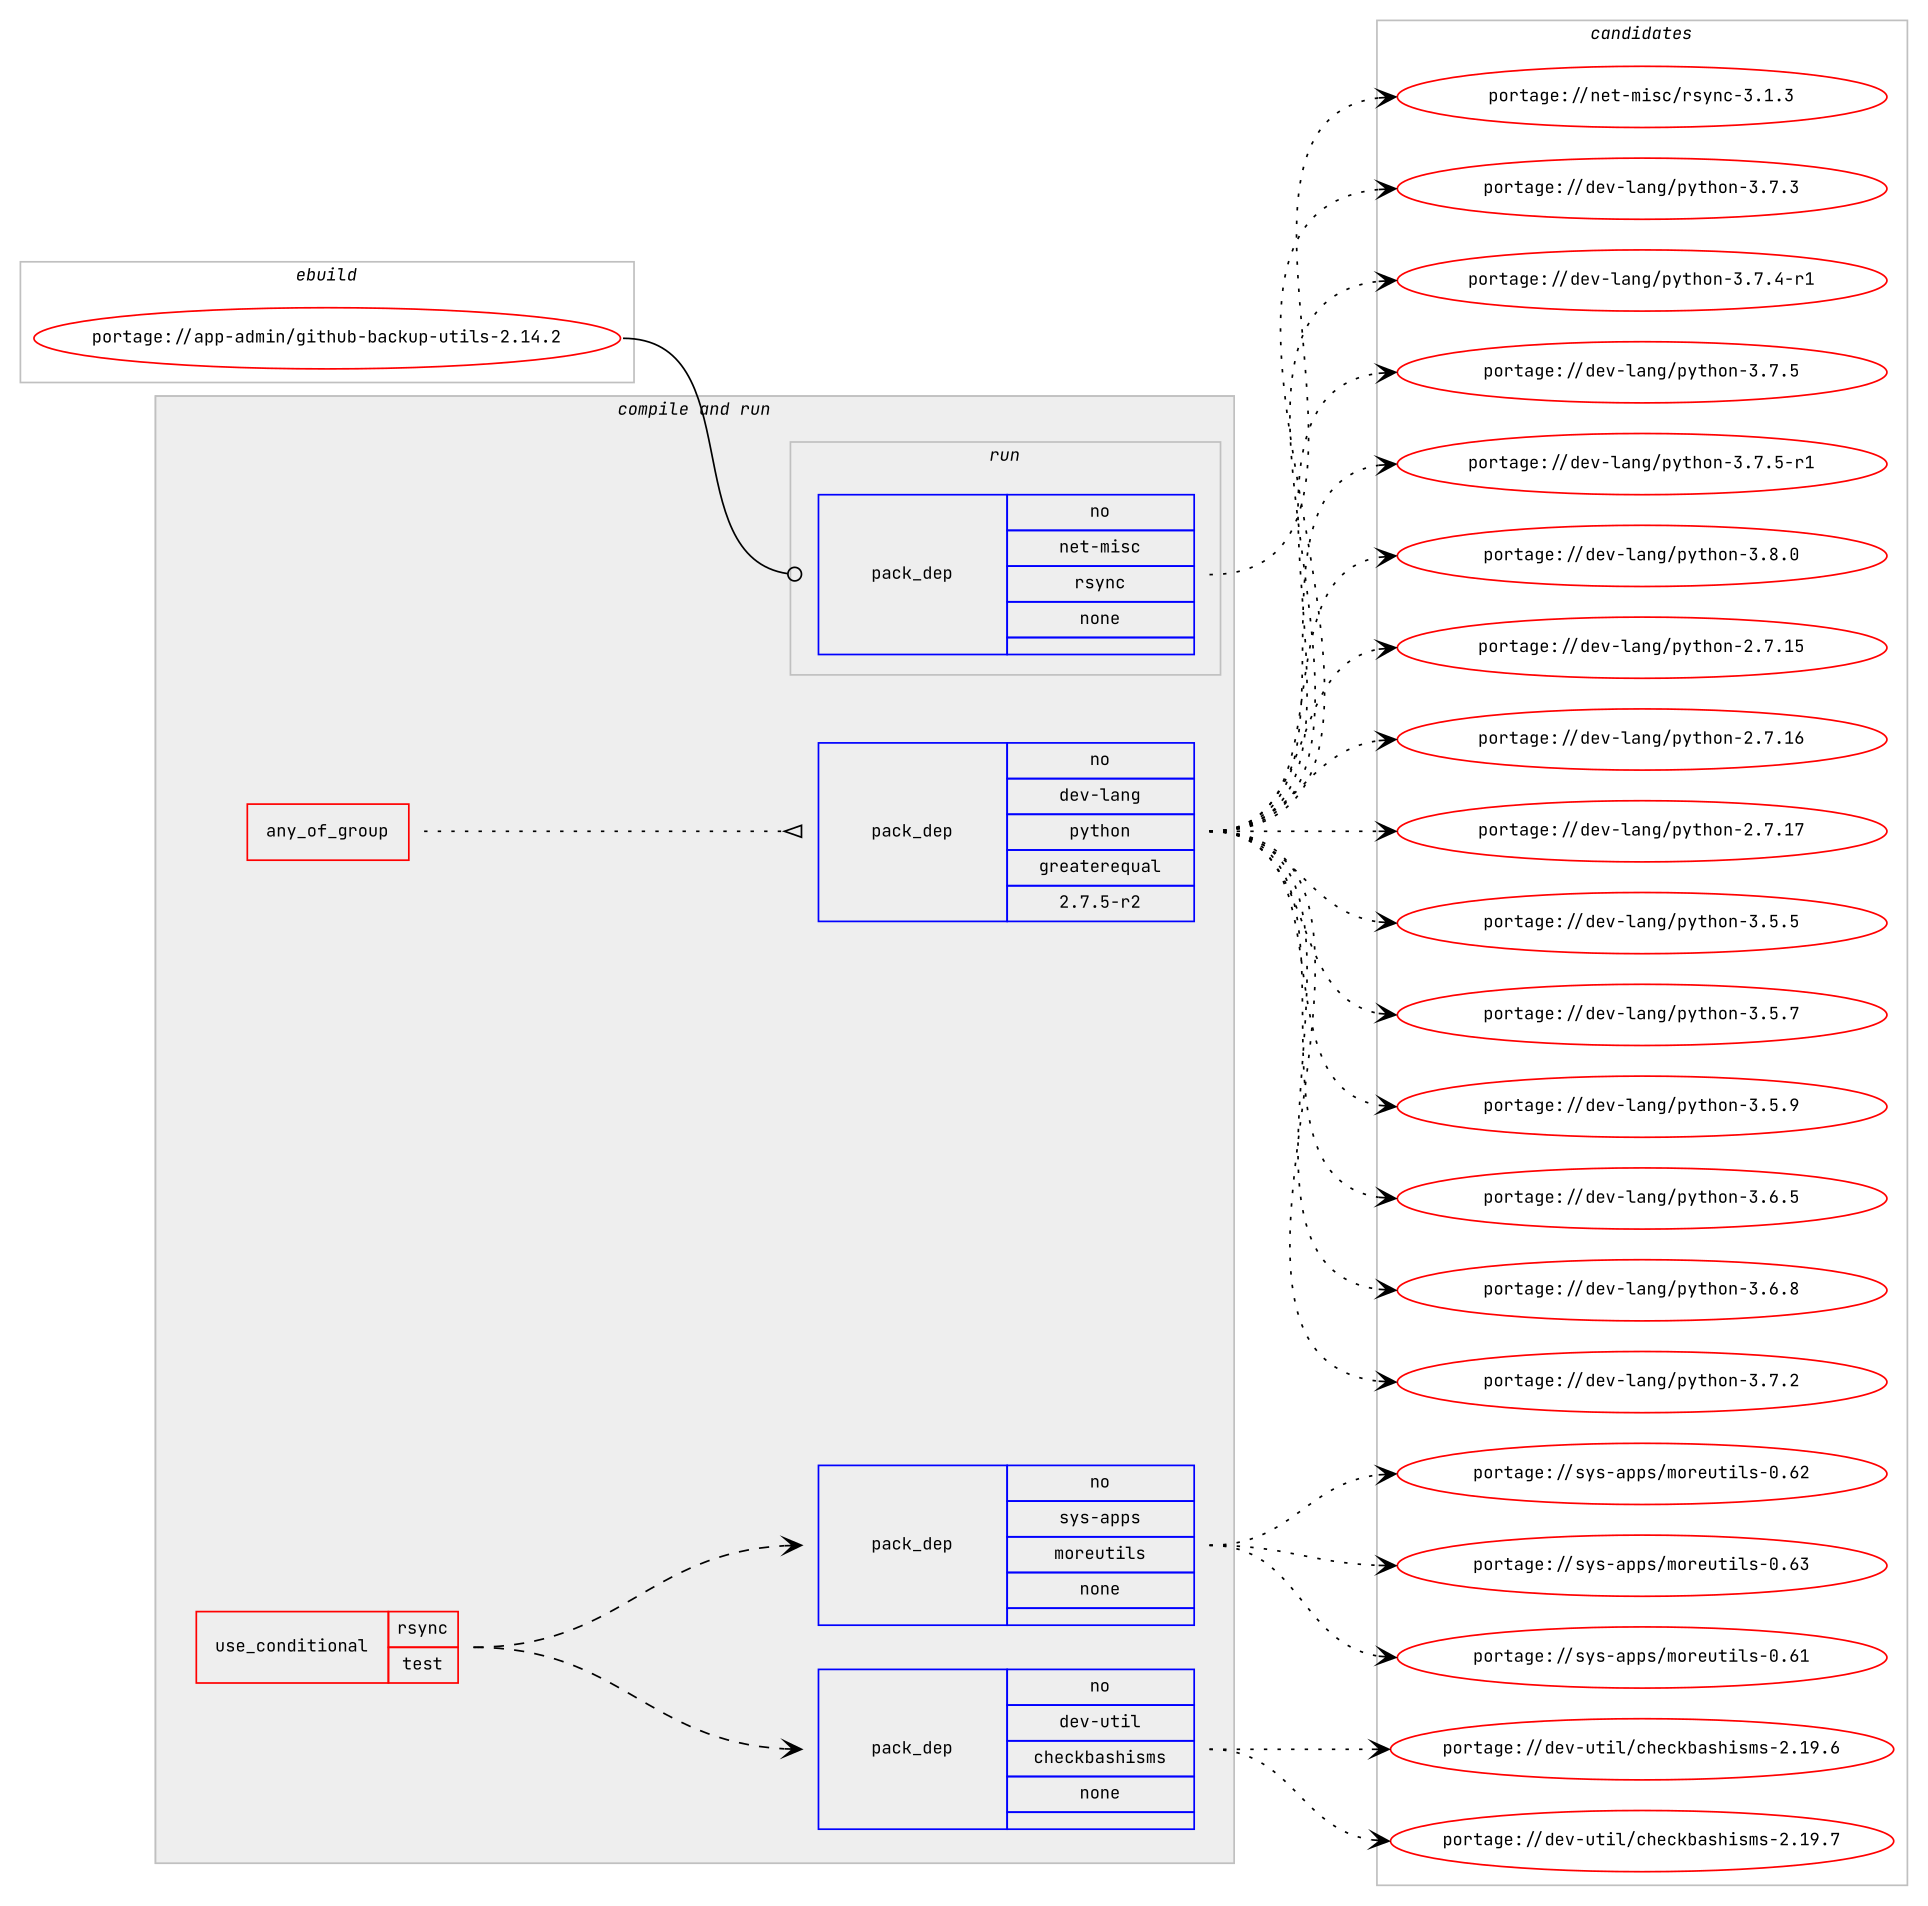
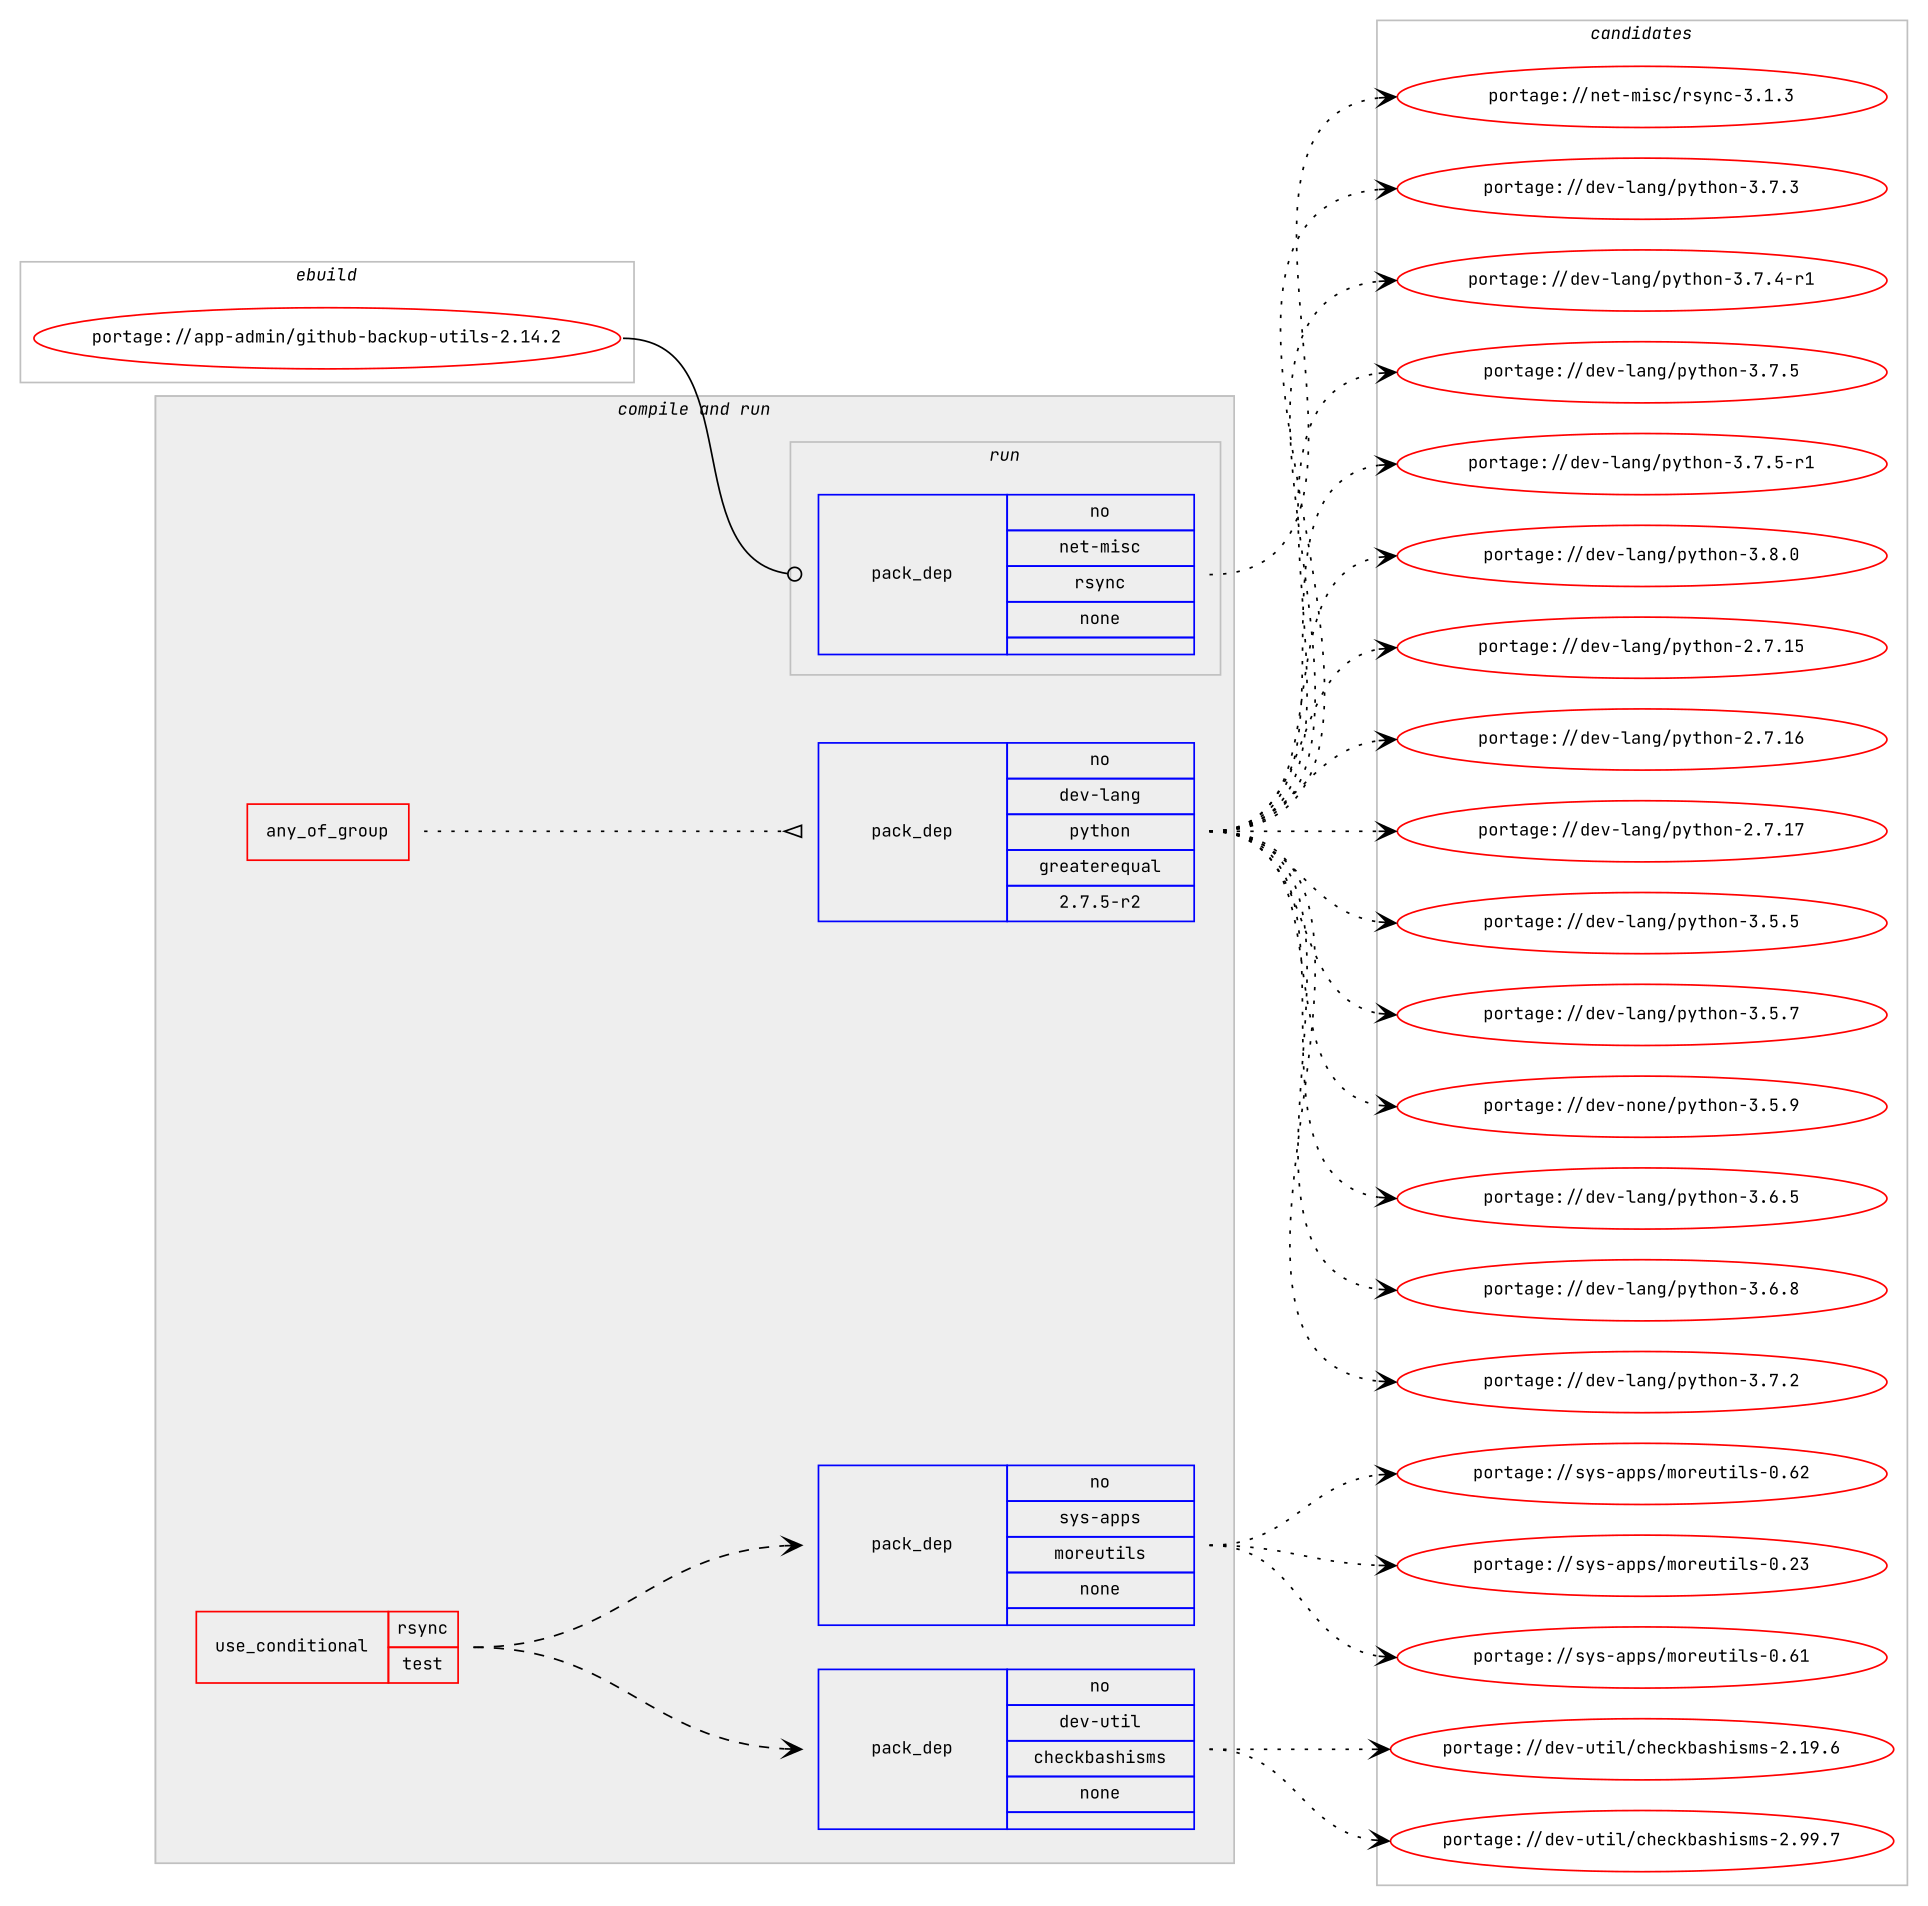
node "portage://dev-lang/python-3.5.9": label "portage://dev-lang/python-3.5.9" -> "portage://dev-none/python-3.5.9"
node "portage://sys-apps/moreutils-0.63": label "portage://sys-apps/moreutils-0.63" -> "portage://sys-apps/moreutils-0.23"
node "portage://dev-util/checkbashisms-2.19.7": label "portage://dev-util/checkbashisms-2.19.7" -> "portage://dev-util/checkbashisms-2.99.7"
